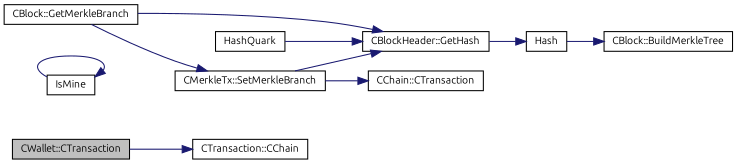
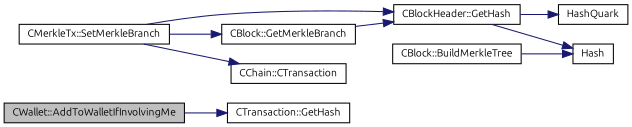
edge "HashQuark" -> "CBlockHeader::GetHash": reversed
edge "Hash" -> "CBlock::BuildMerkleTree": reversed
edge "CBlock::GetMerkleBranch" -> "CMerkleTx::SetMerkleBranch": reversed
node "IsMine": removed
node "CWallet::CTransaction": label "CWallet::CTransaction" -> "CWallet::AddToWalletIfInvolvingMe"
node "CTransaction::CChain": label "CTransaction::CChain" -> "CTransaction::GetHash"
